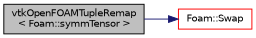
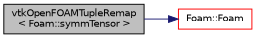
node "Foam::Swap": label "Foam::Swap" -> "Foam::Foam"
